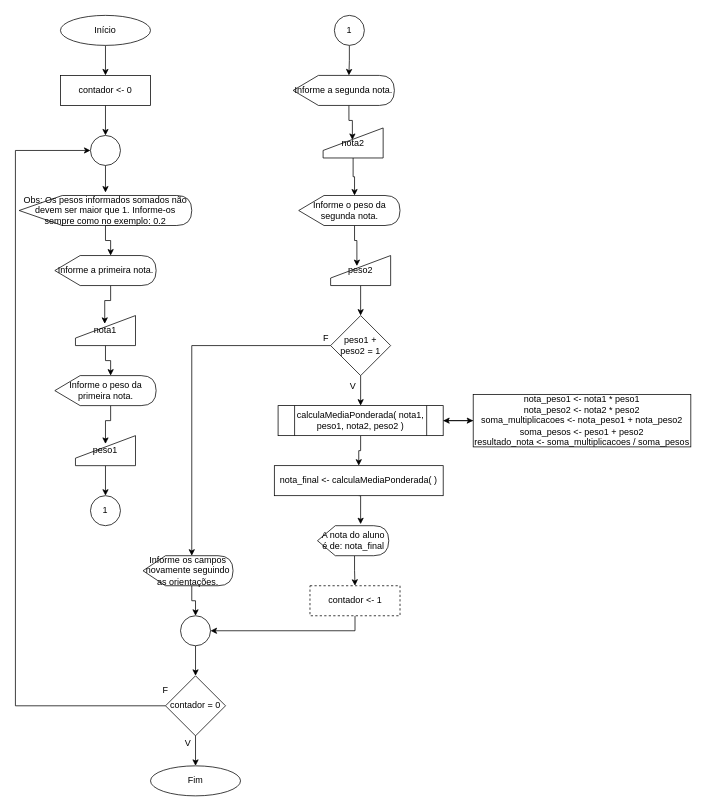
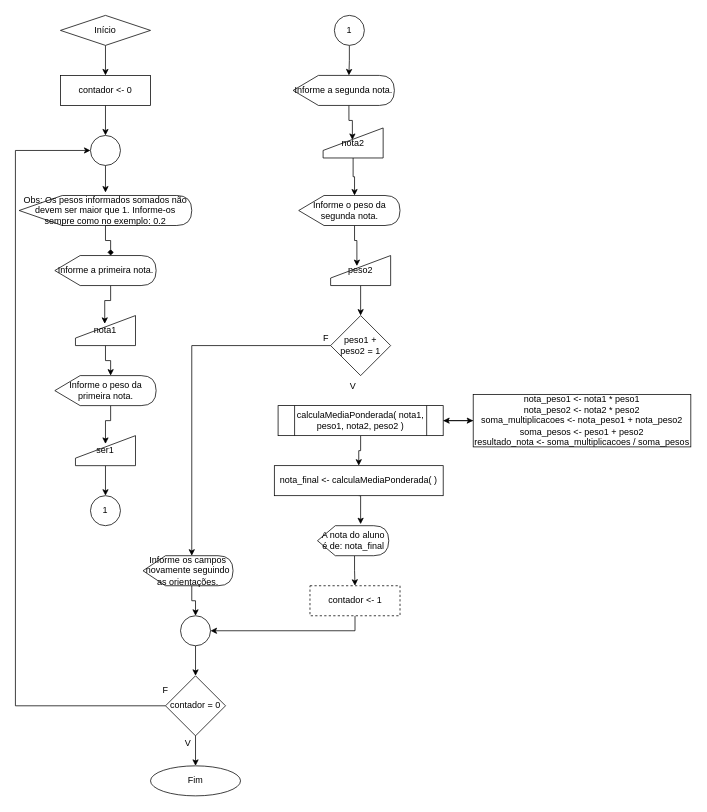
node "Início": shape ellipse -> diamond
edge "Obs: Os pesos informados somados não devem ser maior que 1. Informe-os sempre como no exemplo: 0.2" -> "Informe a primeira nota.": arrowhead classic -> diamond
edge "peso1 + peso2 = 1" -> "calculaMediaPonderada( nota1, peso1, nota2, peso2 )": removed
node "peso1": label "peso1" -> "ser1"
